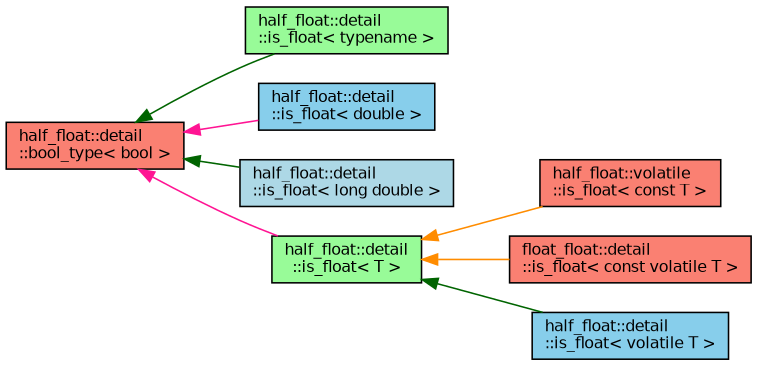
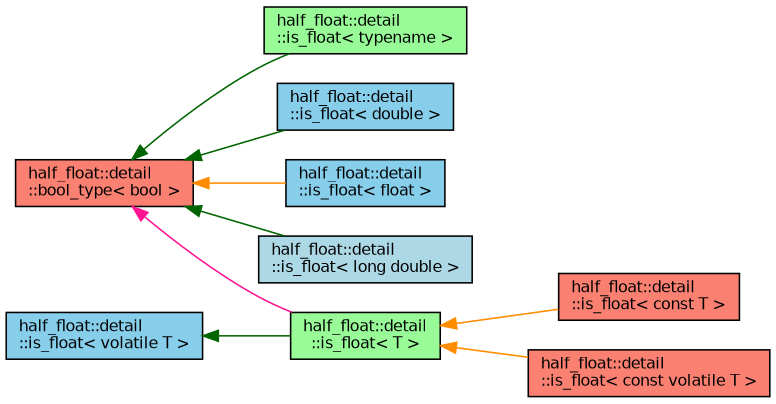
edge "half_float::detail ::is_float< double >" -> "half_float::detail ::bool_type< bool >": color deeppink -> darkgreen
node "half_float::detail ::is_float< float >": added
node "half_float::volatile ::is_float< const T >": label "half_float::volatile ::is_float< const T >" -> "half_float::detail ::is_float< const T >"
node "float_float::detail ::is_float< const volatile T >": label "float_float::detail ::is_float< const volatile T >" -> "half_float::detail ::is_float< const volatile T >"
edge "half_float::detail ::is_float< volatile T >" -> "half_float::detail ::is_float< T >": reversed
